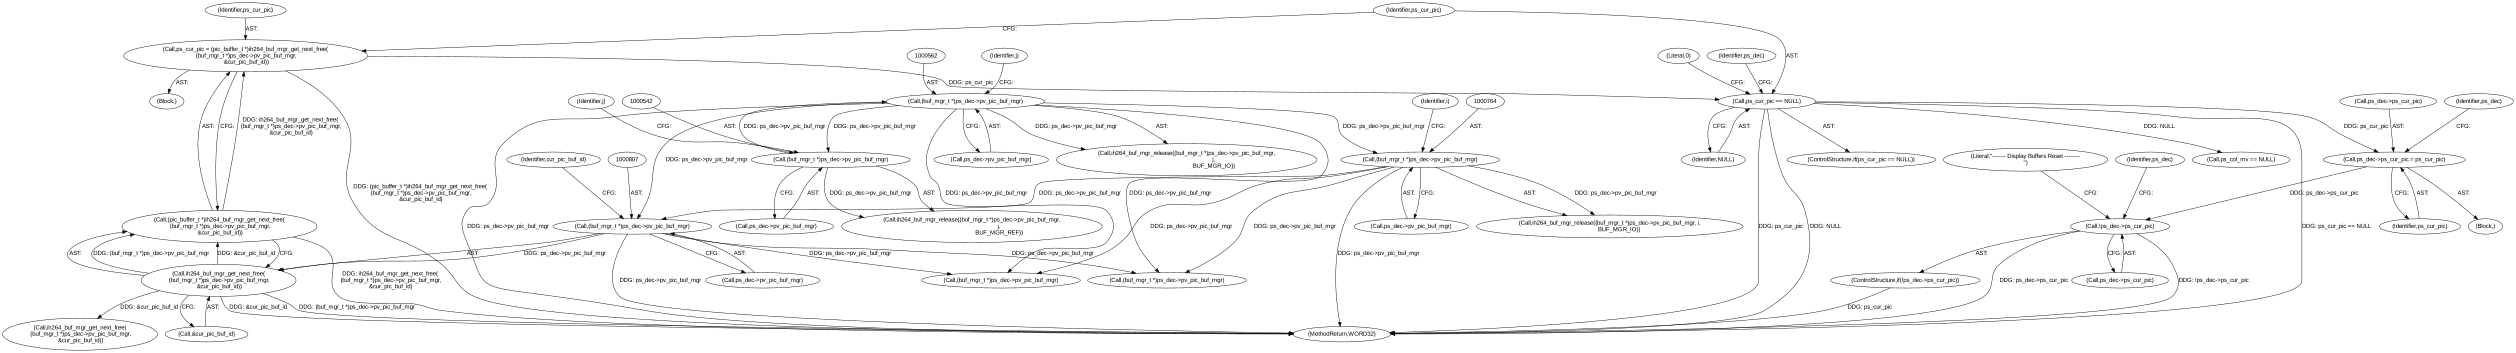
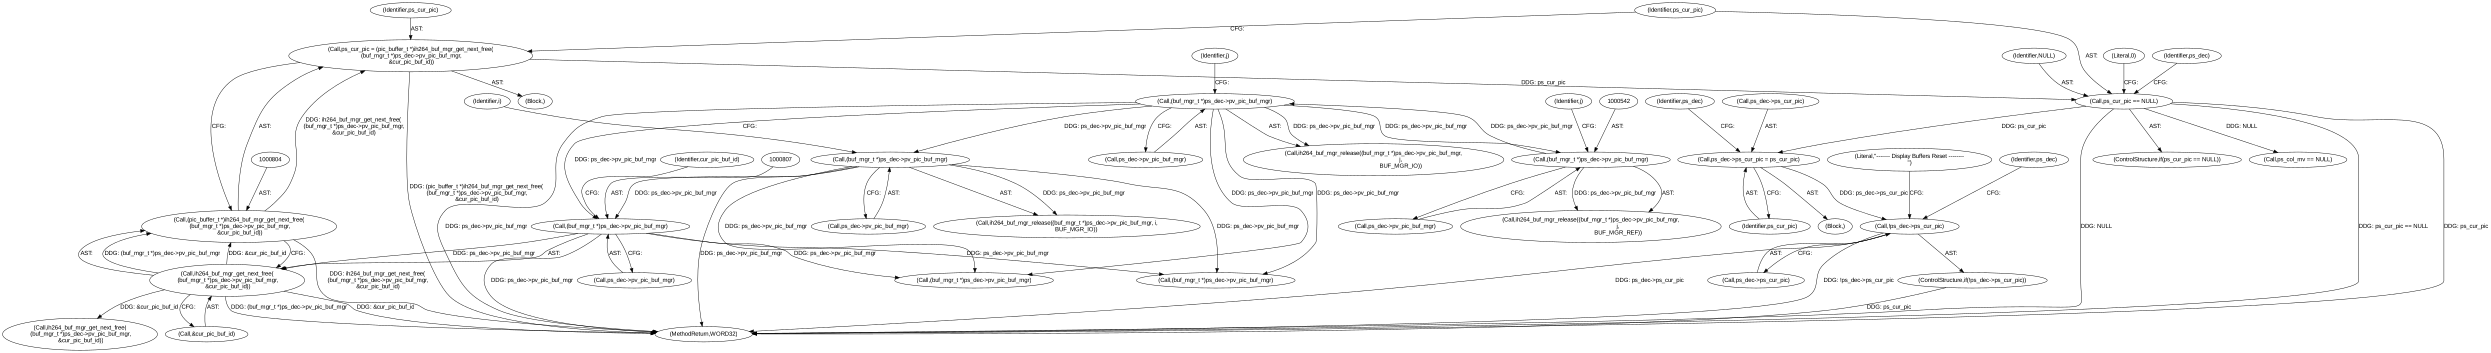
node "1000562": removed
node "1000764": removed
edge "(Call,ps_cur_pic == NULL)" -> "(Identifier,NULL)": removed, label "CFG:"
node "1000804": added
